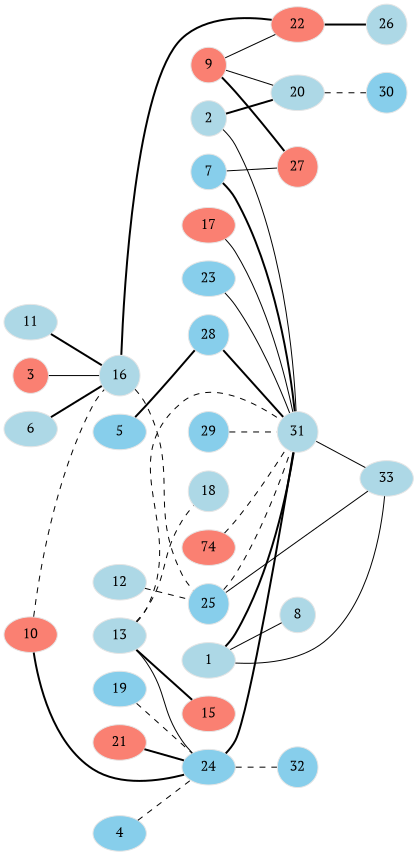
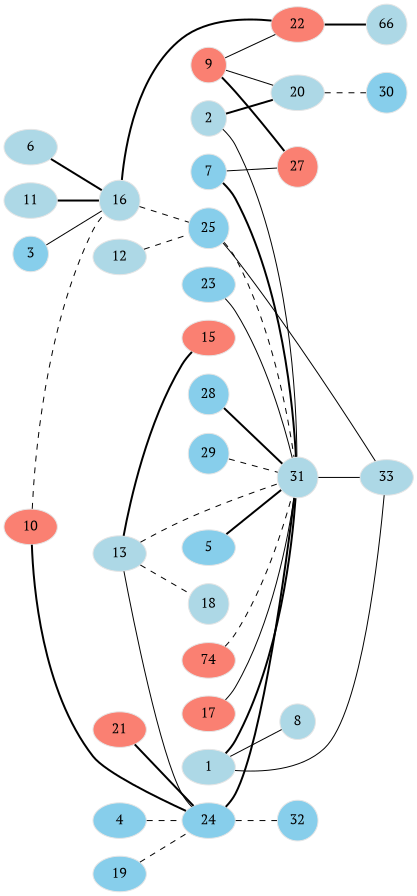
node "26": label "26" -> "66"
node "3": fillcolor salmon -> skyblue
edge "28" -- "5": now "31" -- "5"
